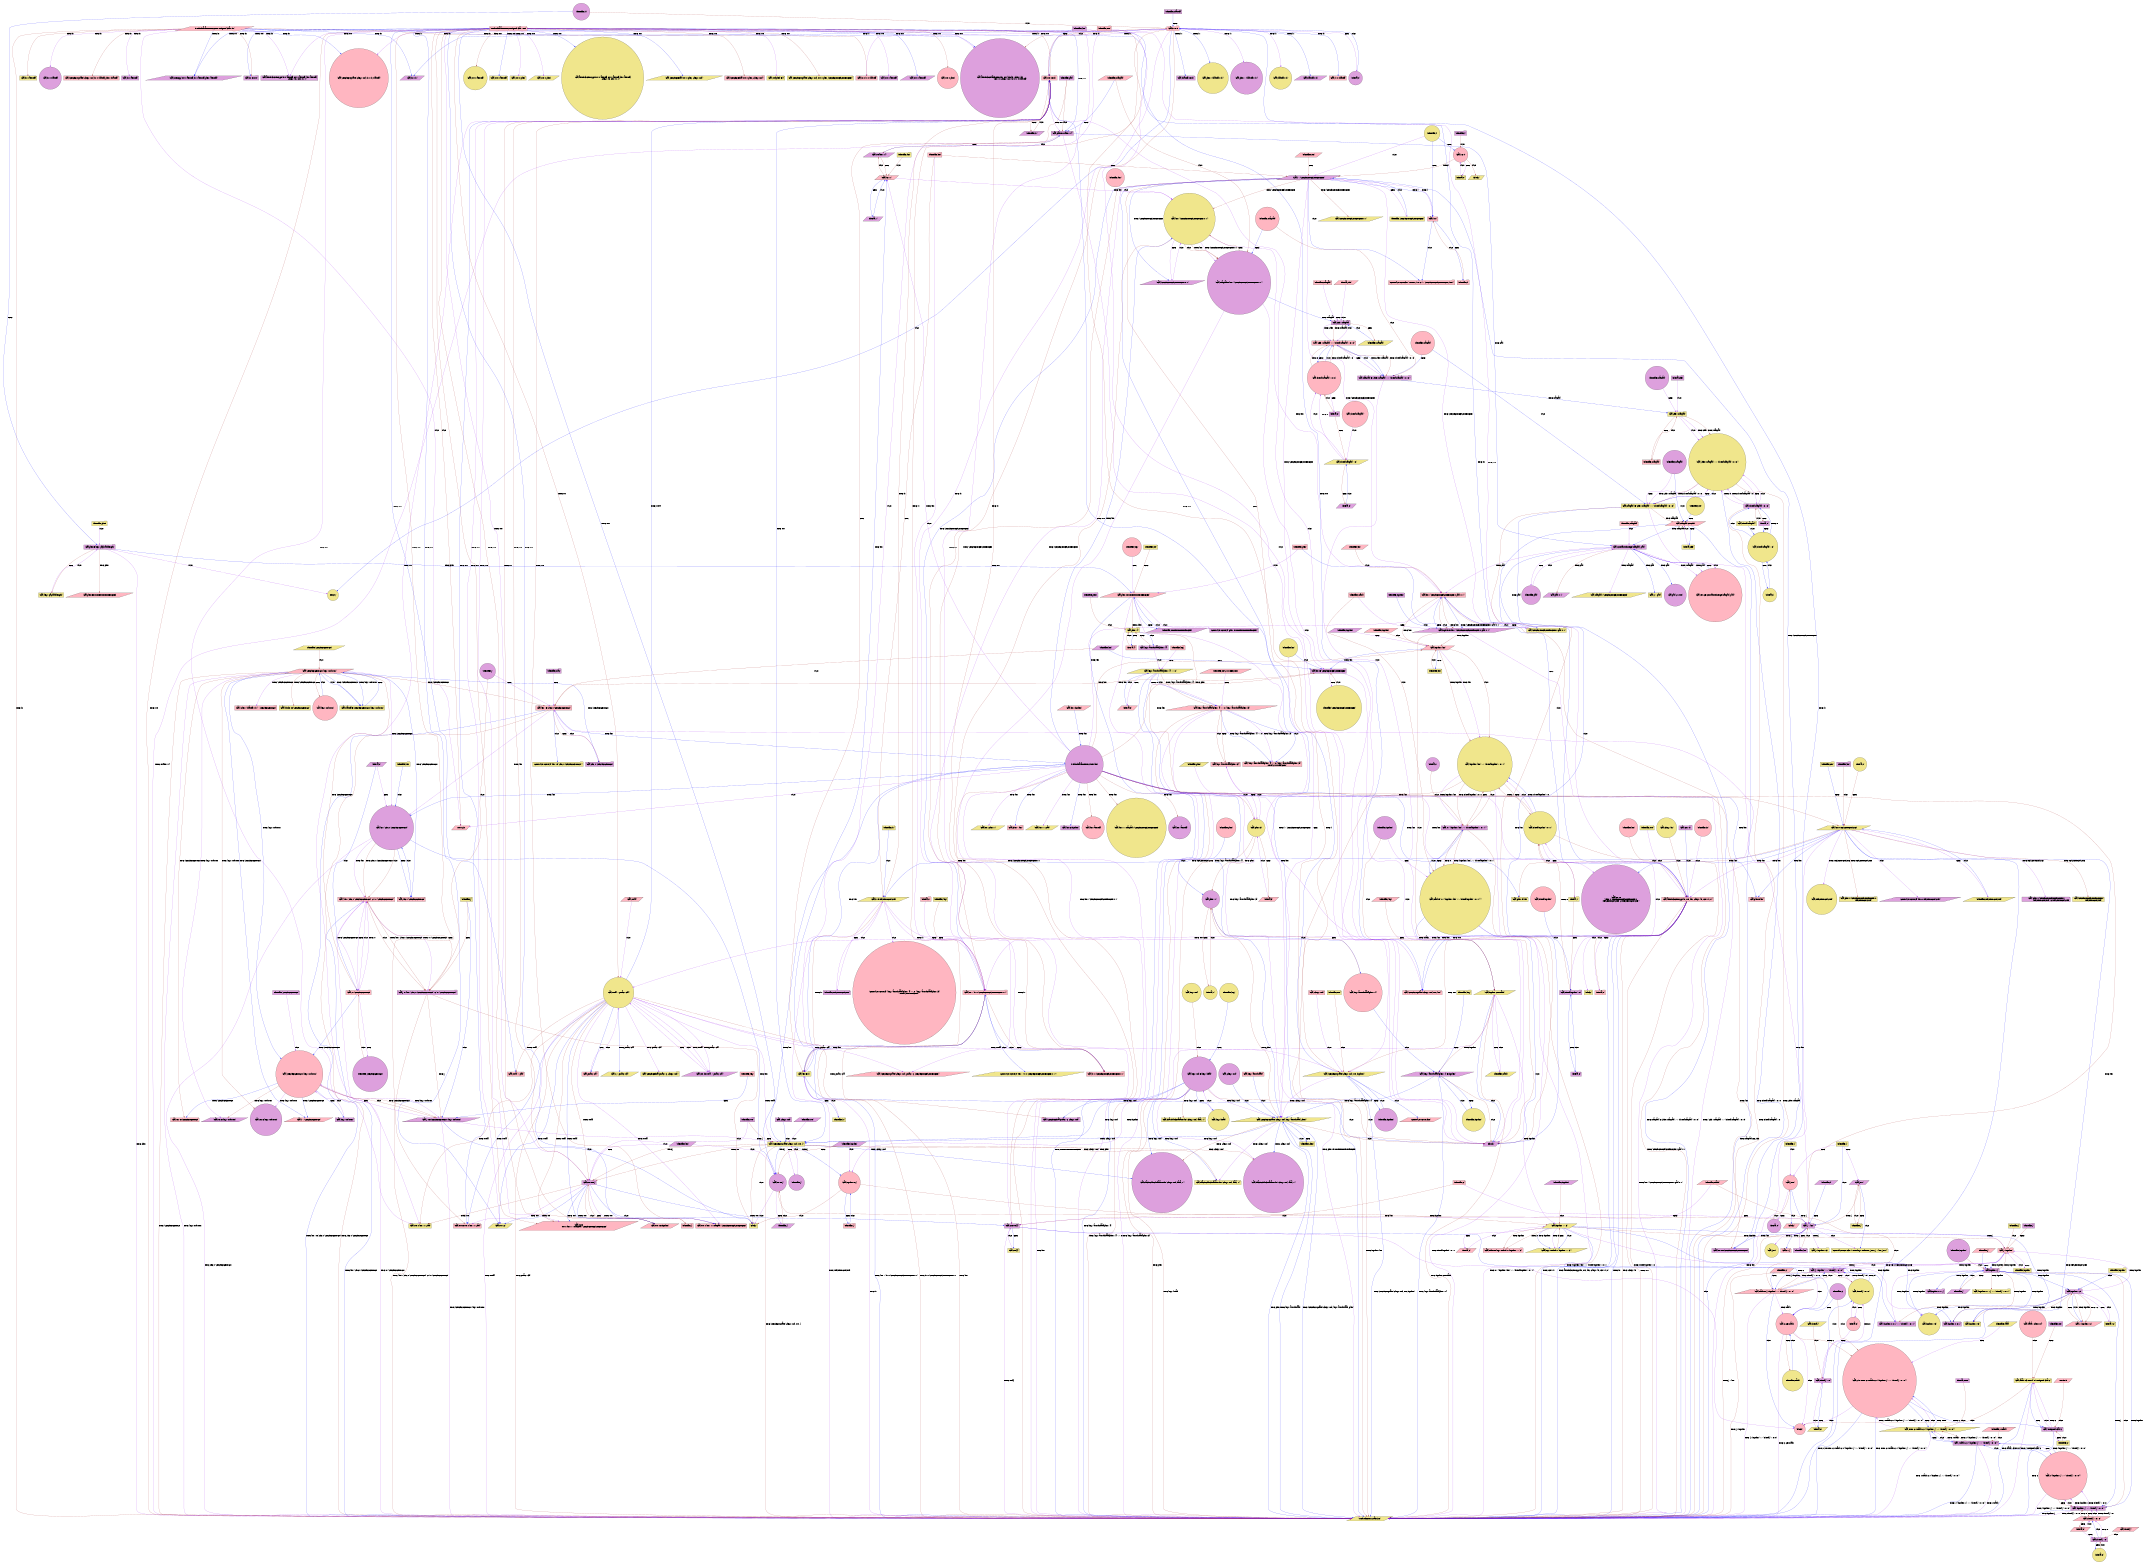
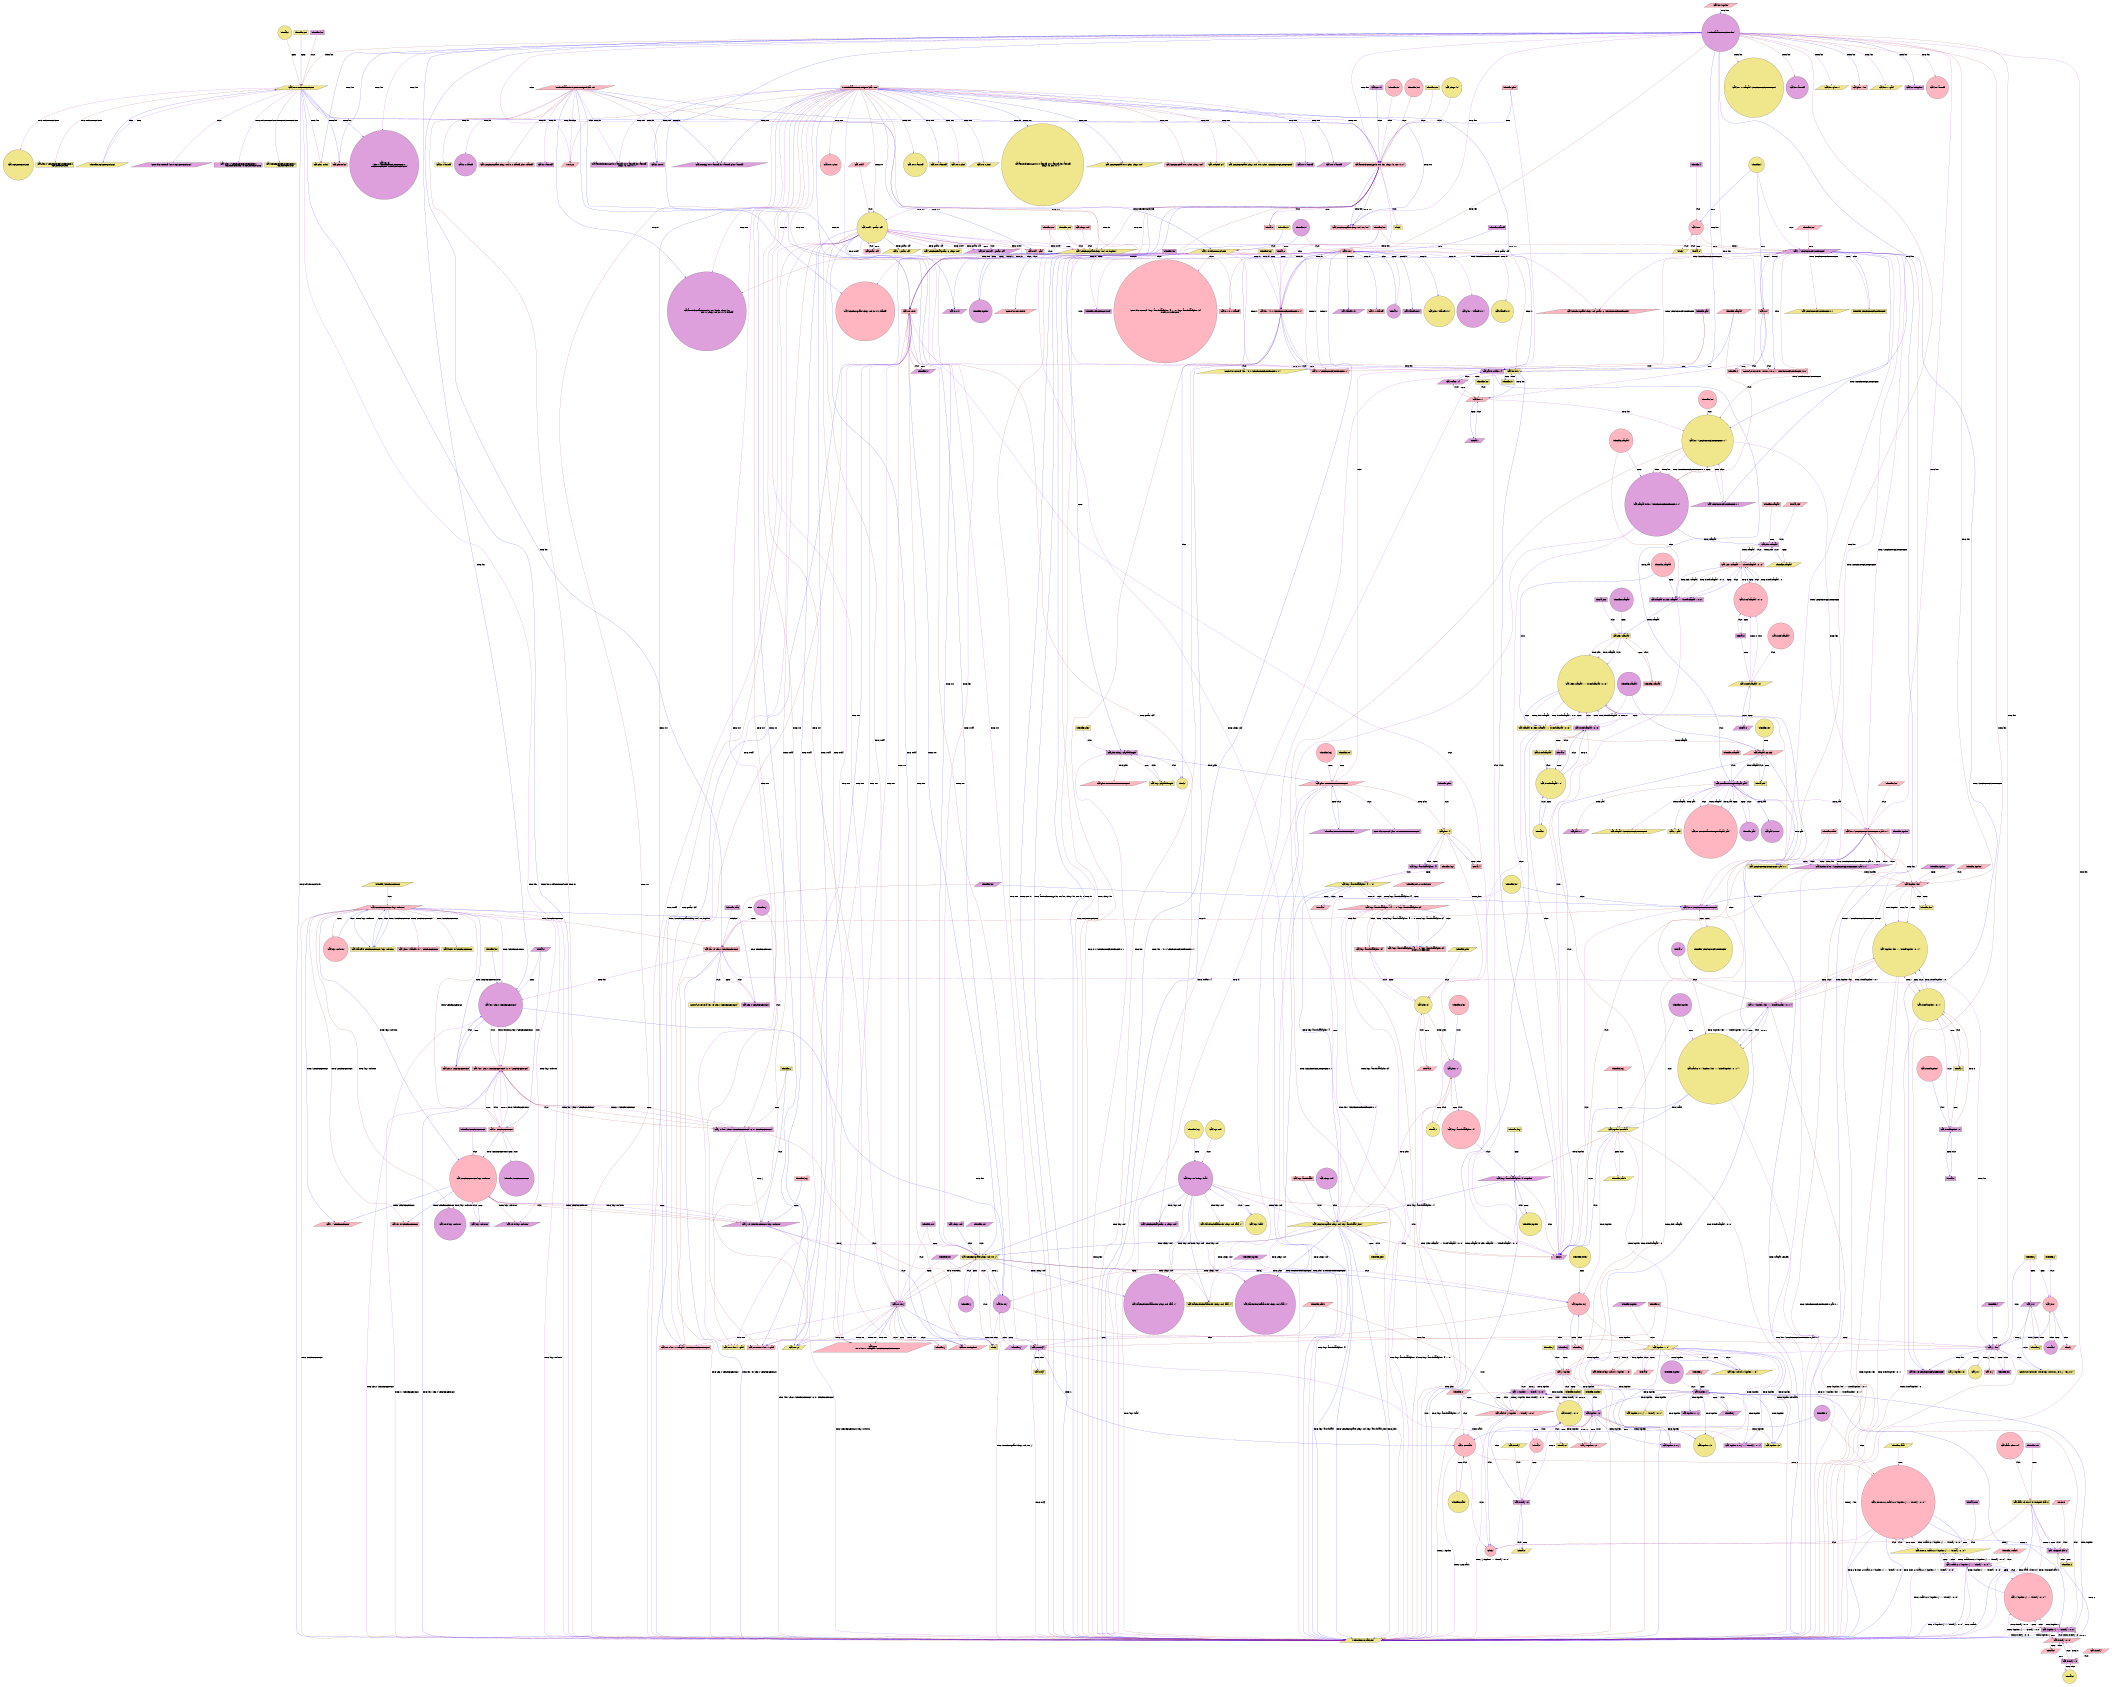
edge "(Identifier,mac)" -> "(Call,len >= (256 + SHA256_CBLOCK))": label "CFG: " -> "DIGEST: "
edge "(Call,len >= (256 + SHA256_CBLOCK))" -> "(MethodParameterIn,size_t len)": reversed
node "(Identifier,bitlen)": added
